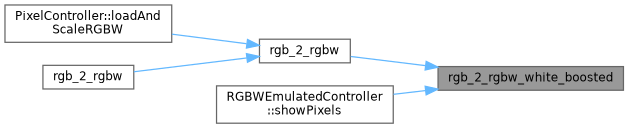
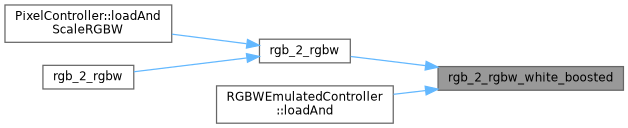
node "RGBWEmulatedController ::showPixels": label "RGBWEmulatedController ::showPixels" -> "RGBWEmulatedController ::loadAnd"
